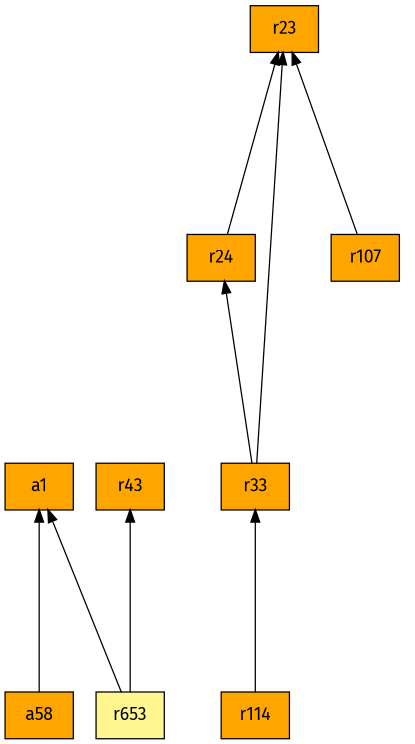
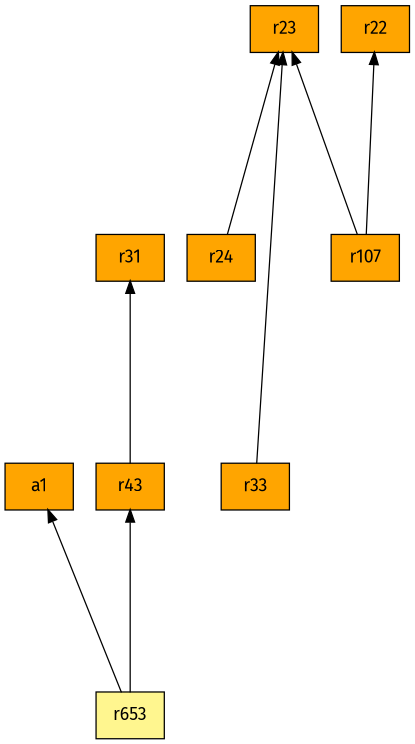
node "r22": added
node "r31": added
edge "r33" -> "r24": removed
node "a58": removed
node "r114": removed
